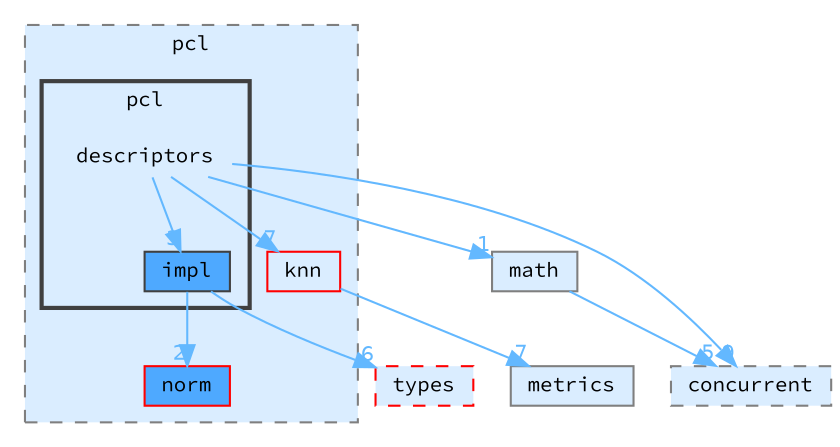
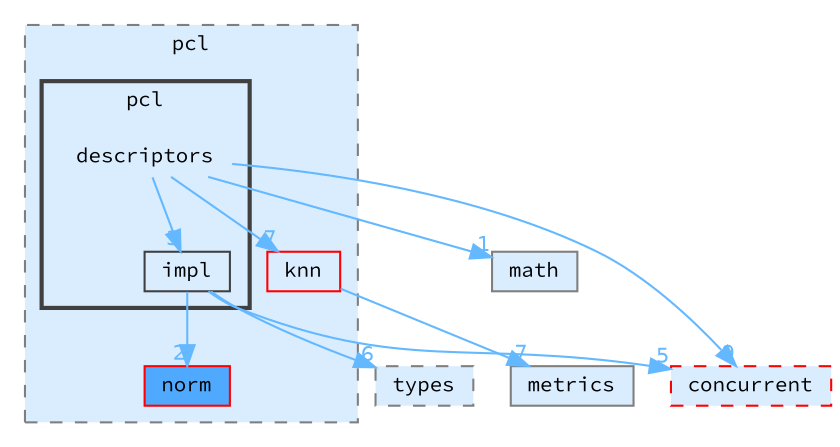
node "impl": fillcolor #4ea9ff -> #daedff
edge "math" -> "concurrent": now "impl" -> "concurrent"
node "types": color red -> grey50
node "concurrent": color grey50 -> red
